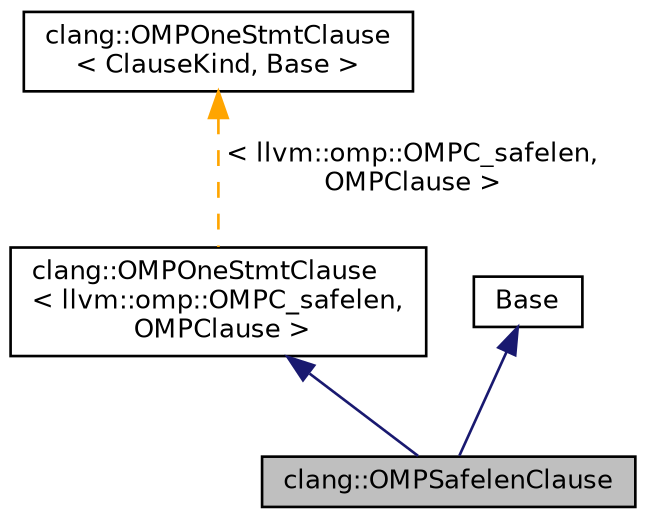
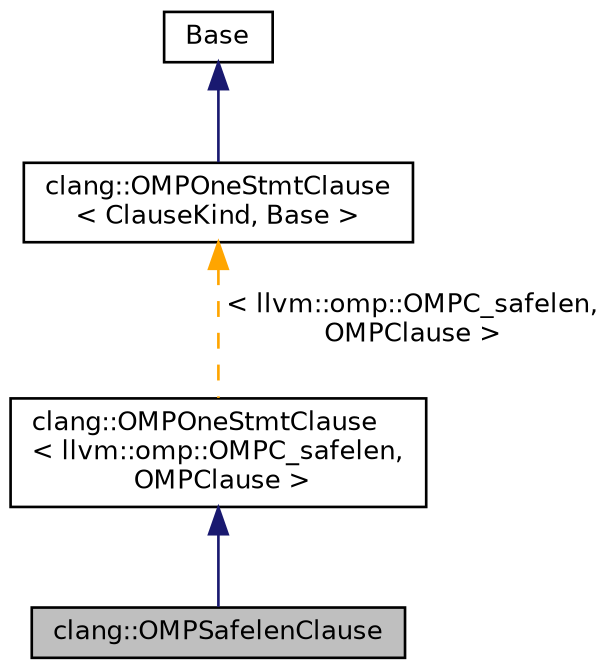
edge "clang::OMPSafelenClause" -> "Base": now "clang::OMPOneStmtClause < ClauseKind, Base >" -> "Base"
